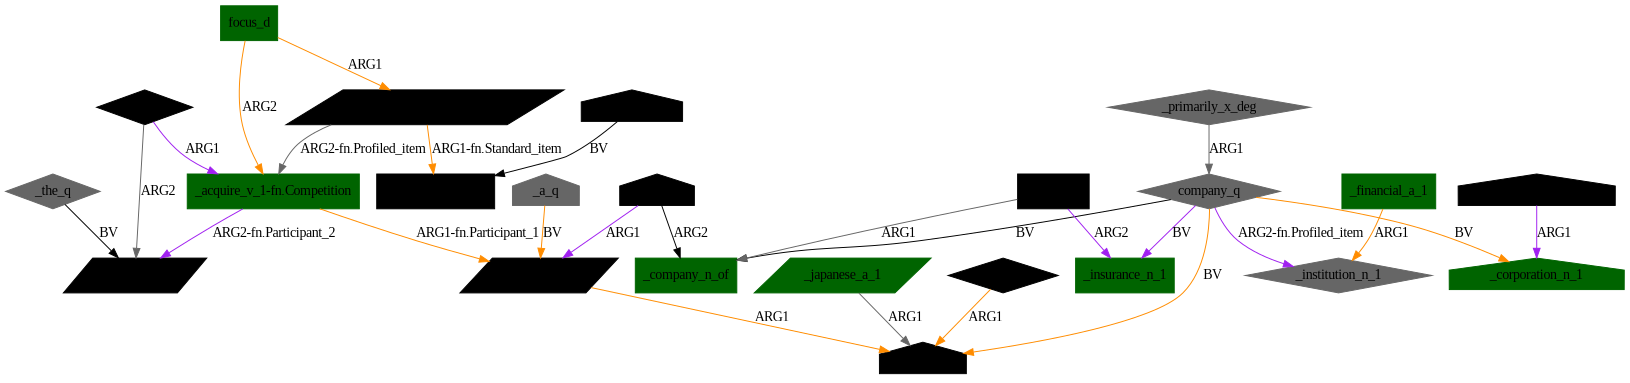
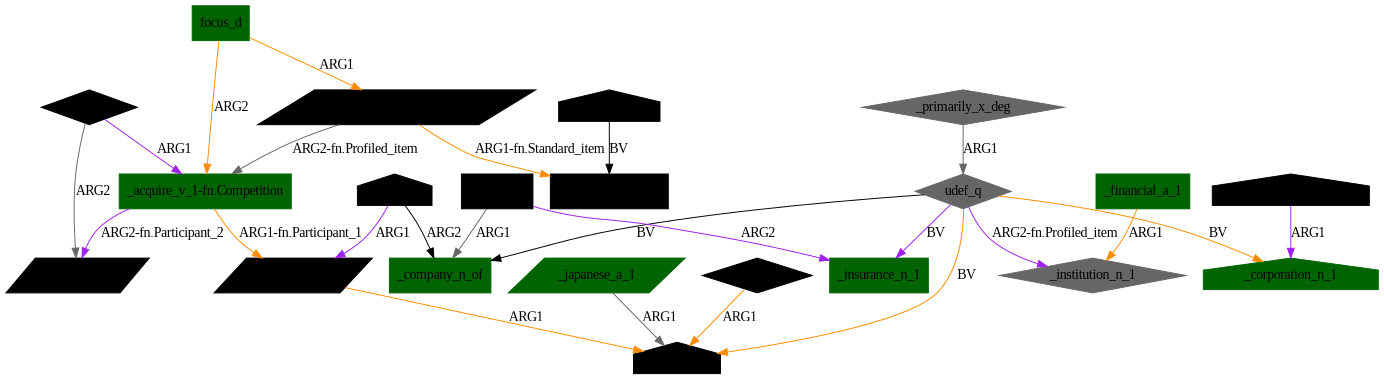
node "_the_q": removed
node "_a_q": removed
node "company_q": label "company_q" -> "udef_q"
